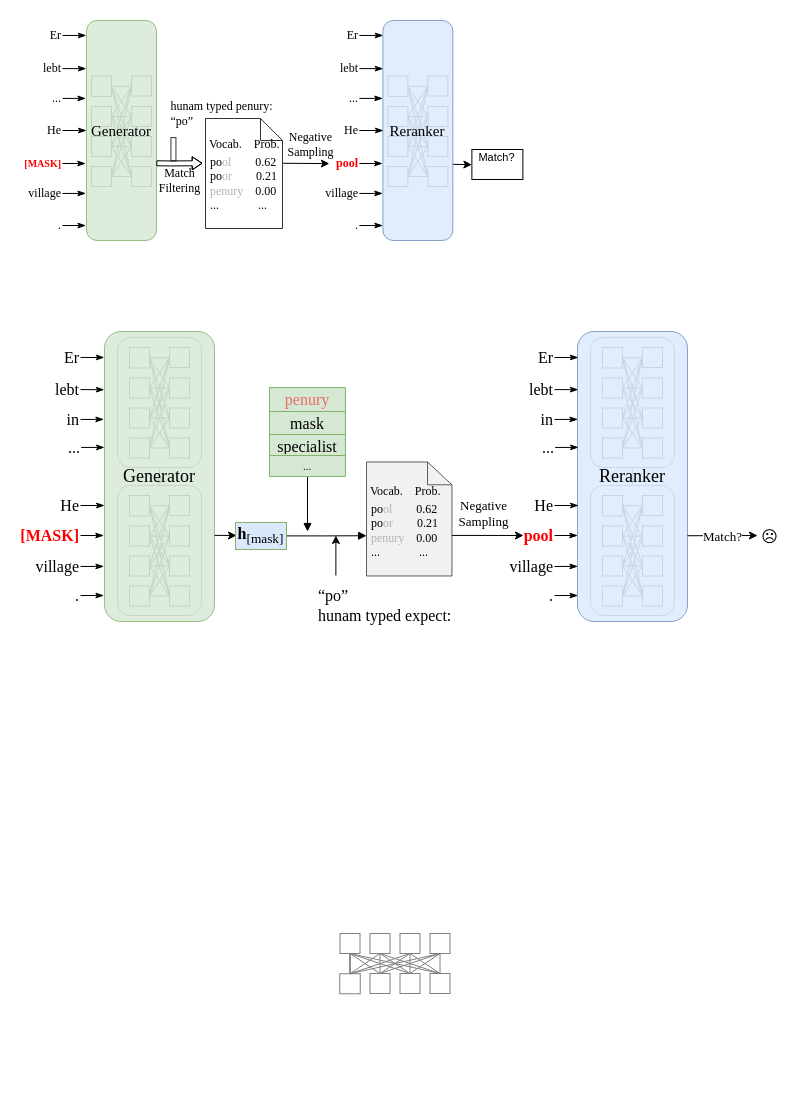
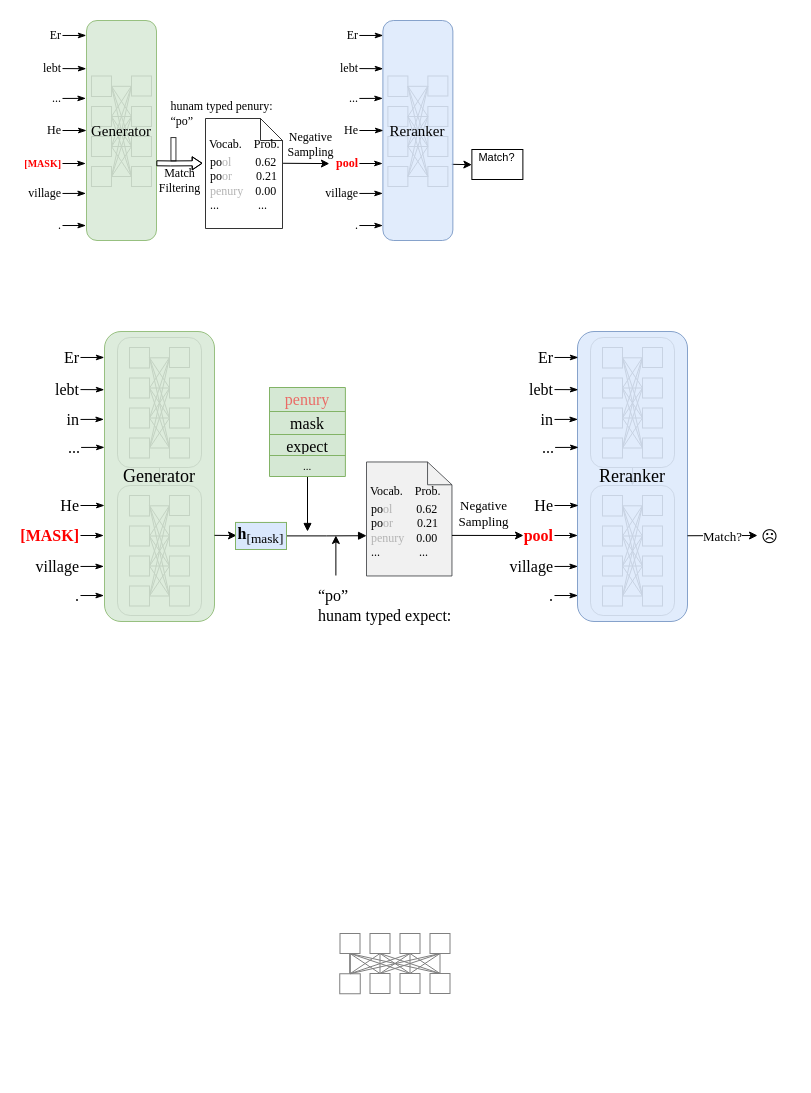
node "specialist": label "specialist" -> "expect"
